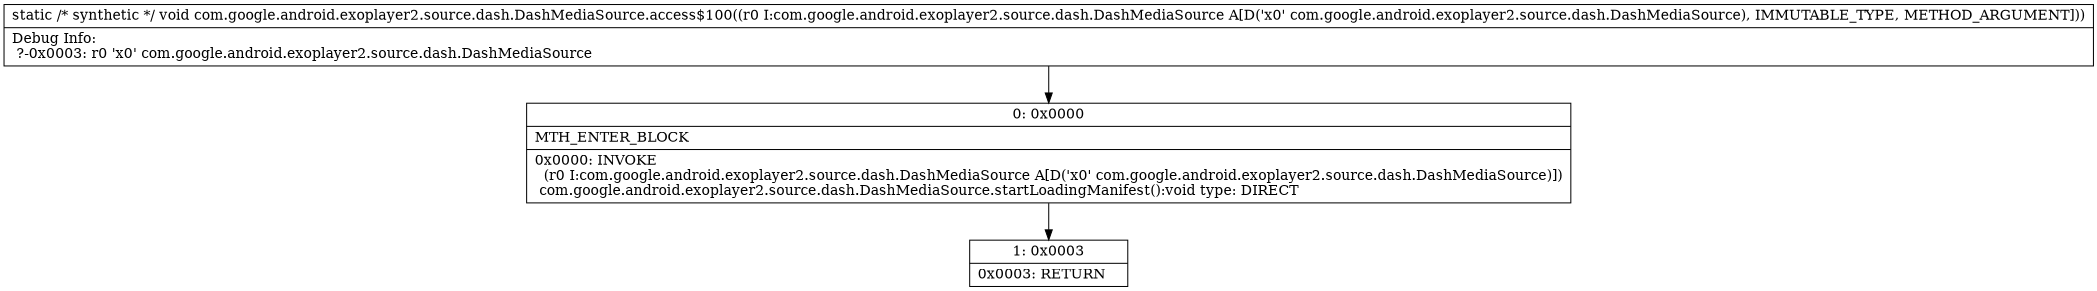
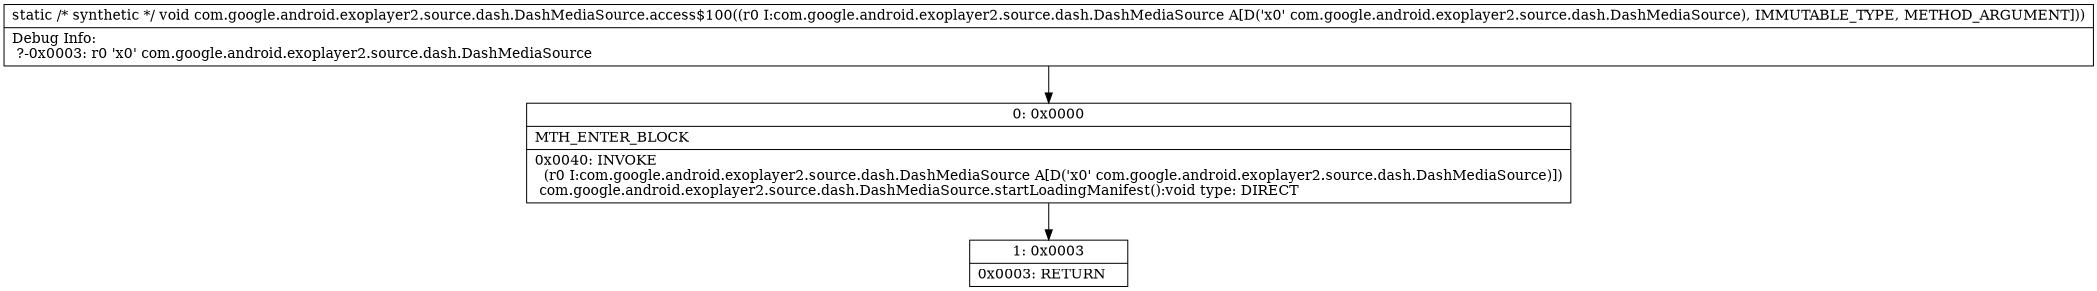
node "0: 0x0000": text "0x0000: INVOKE" -> "0x0040: INVOKE"
